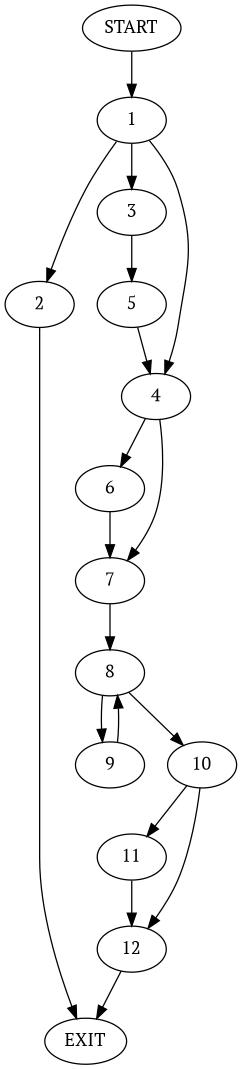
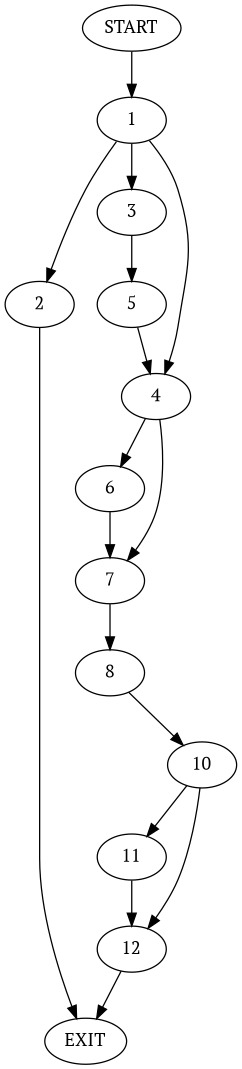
node "9": removed
